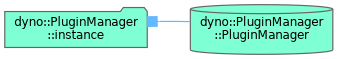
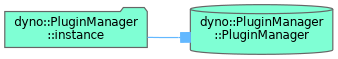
edge "dyno::PluginManager ::PluginManager" -> "dyno::PluginManager ::instance": reversed
